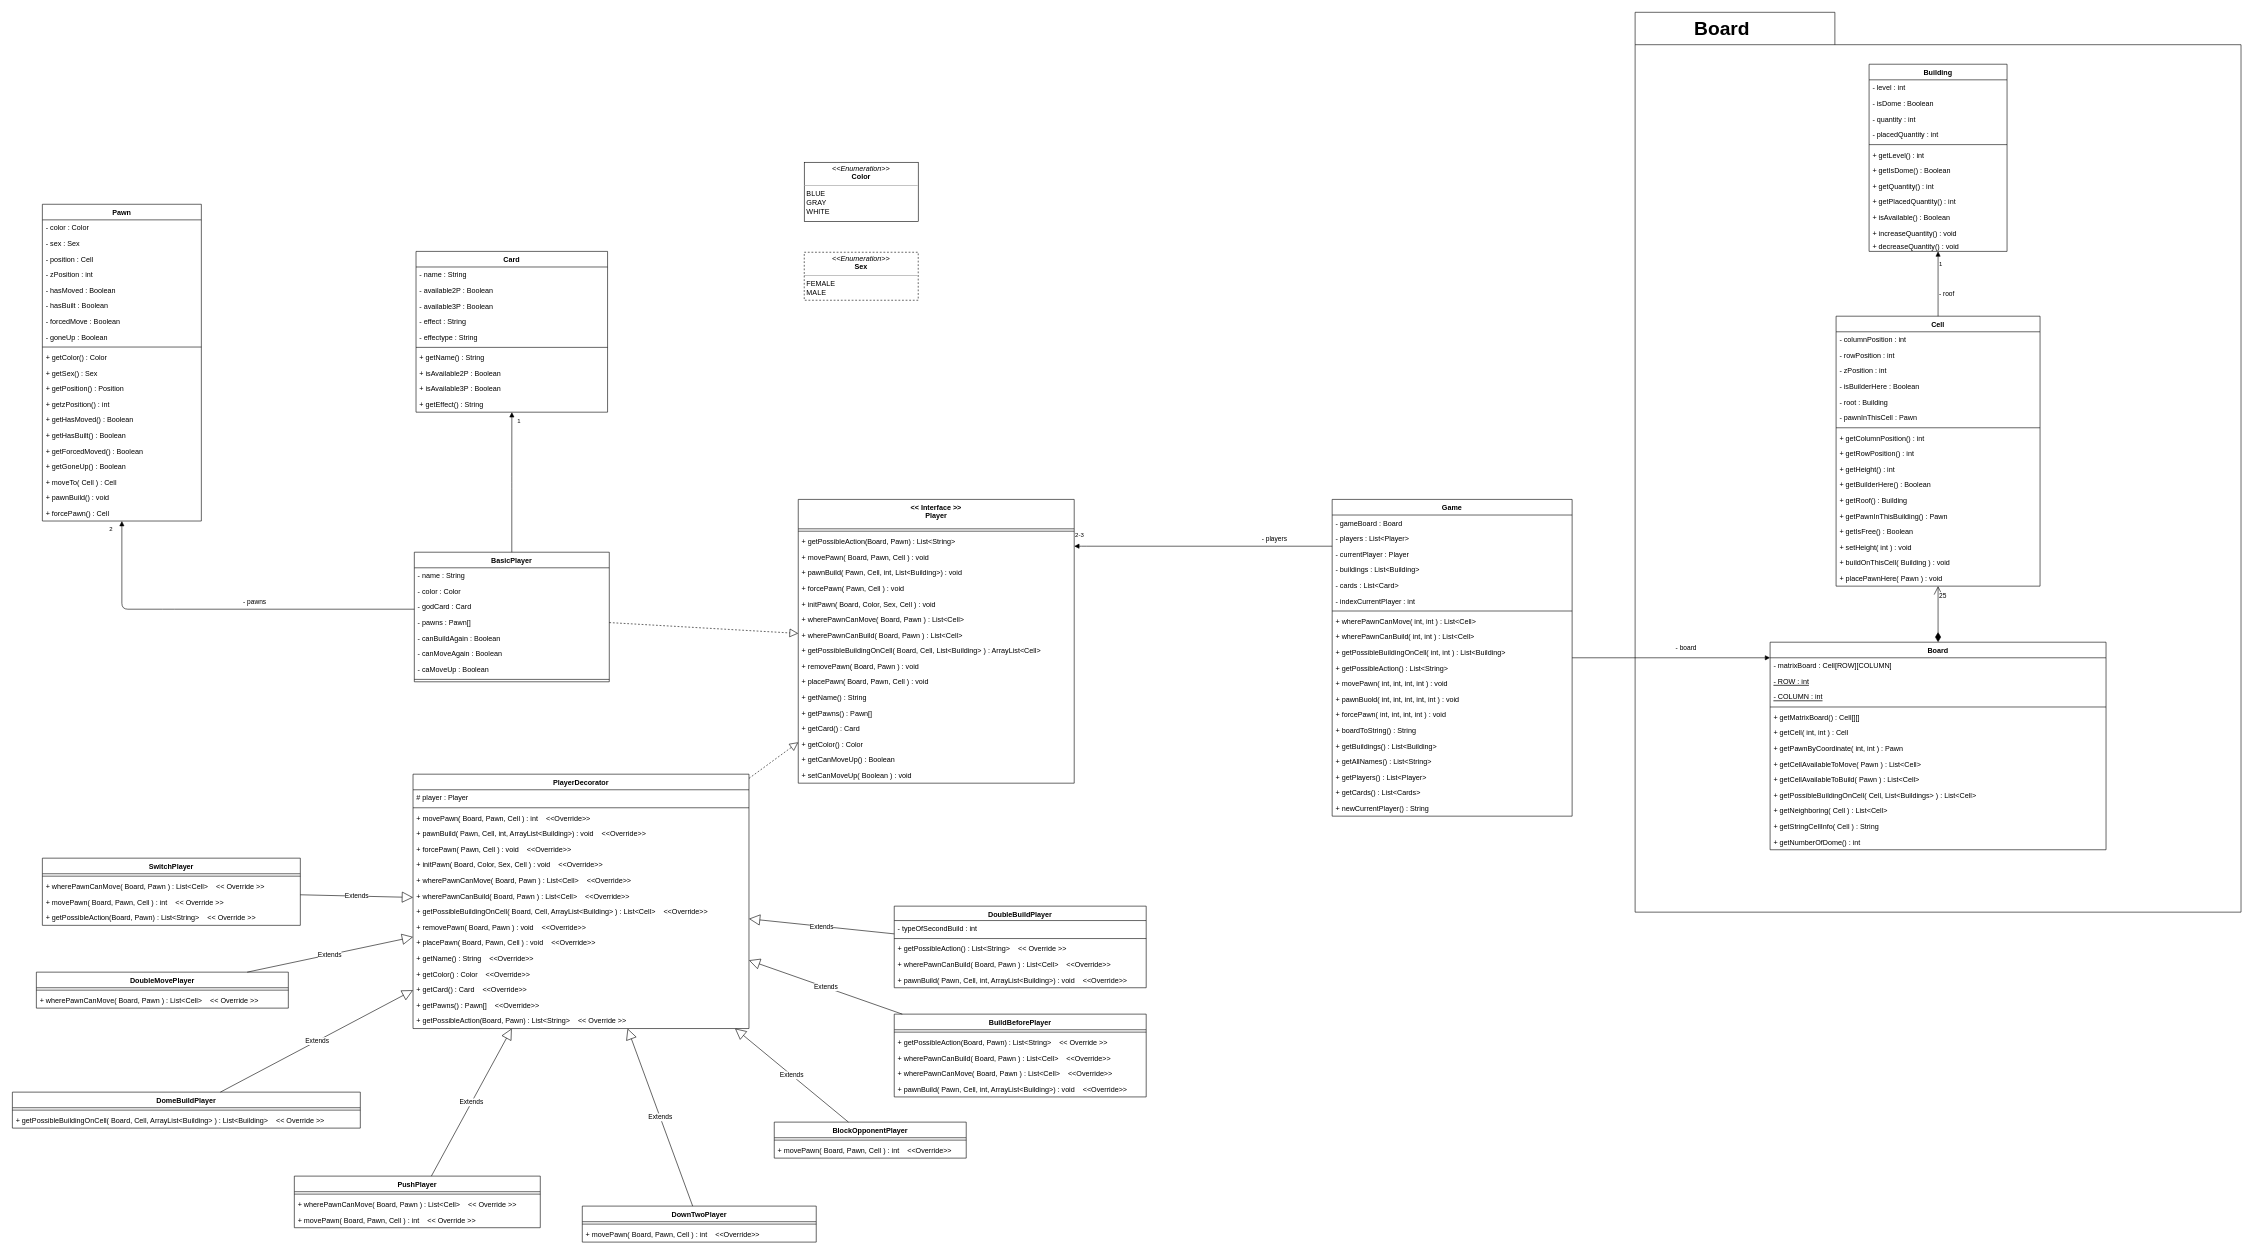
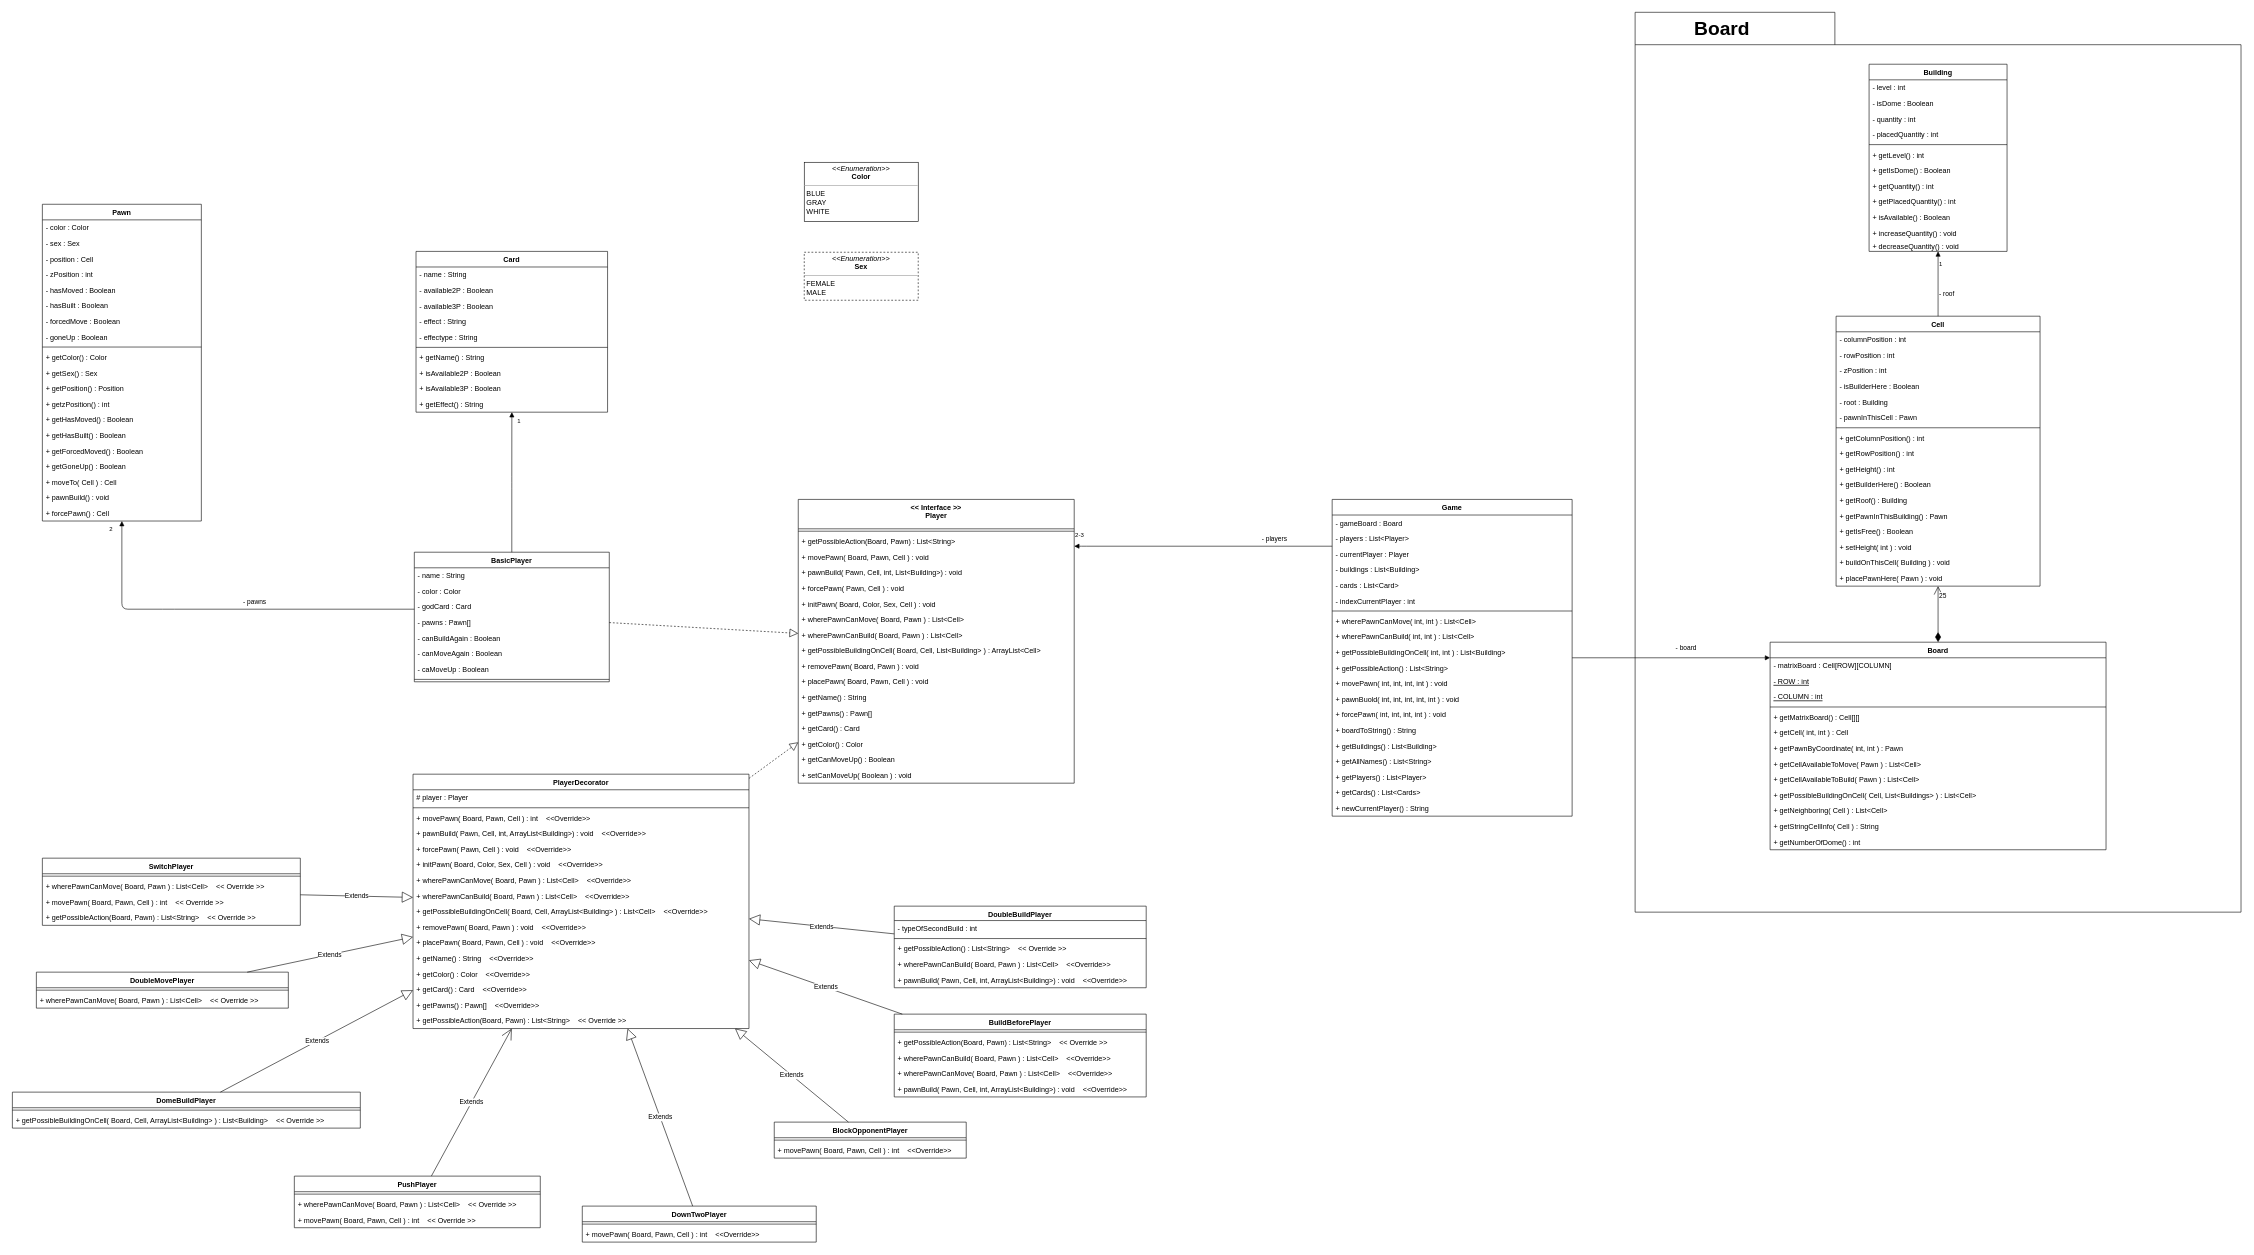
edge "PushPlayer" -> "PlayerDecorator": arrowhead block -> open
